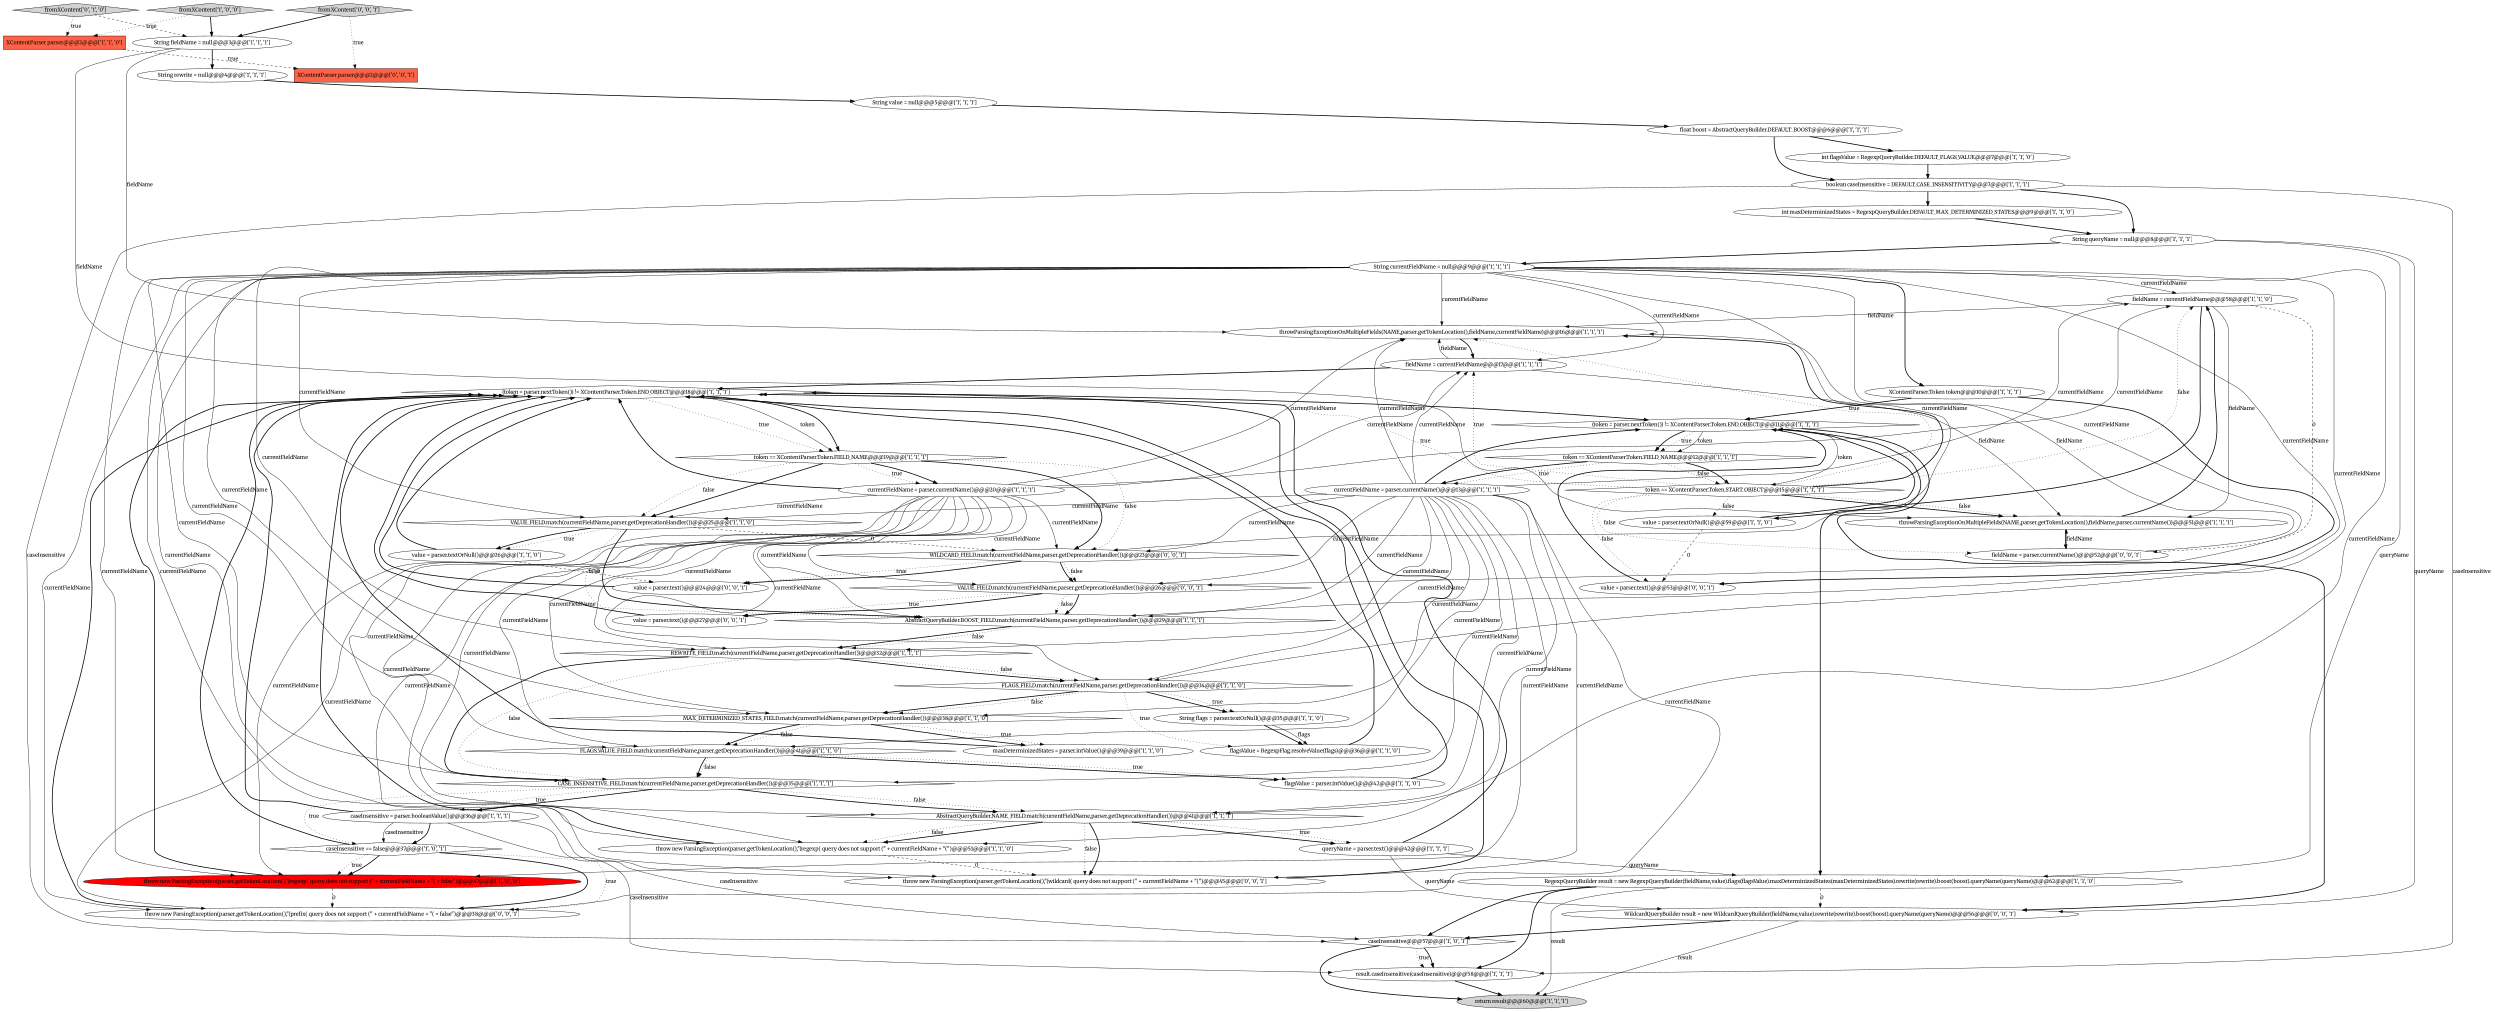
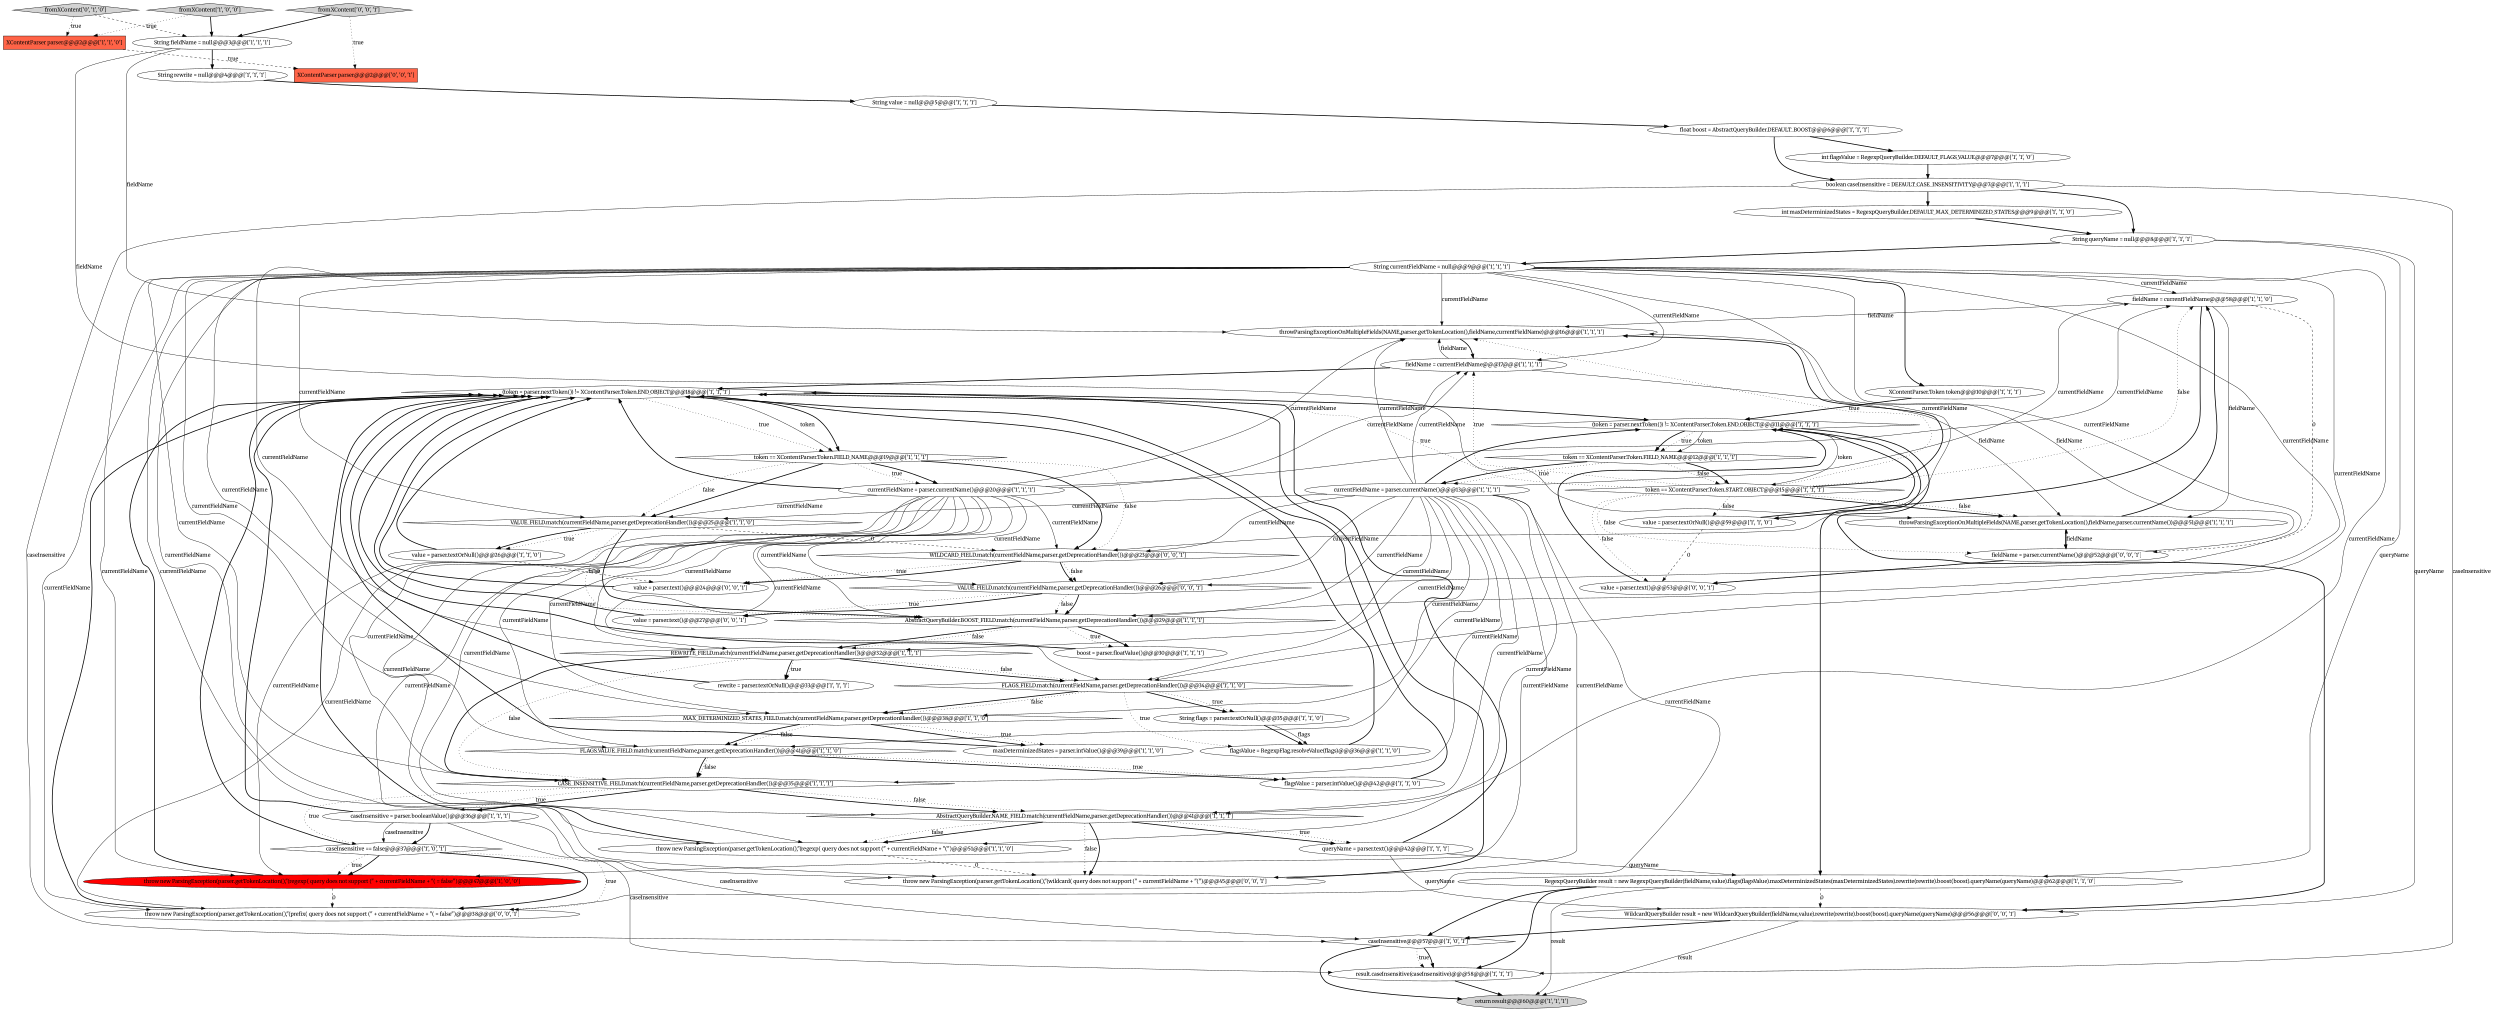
edge "XContentParser.Token token@@@10@@@['1', '1', '1']" -> "value = parser.text()@@@53@@@['0', '0', '1']": now "fieldName = parser.currentName()@@@52@@@['0', '0', '1']" -> "value = parser.text()@@@53@@@['0', '0', '1']"
node "boost = parser.floatValue()@@@30@@@['1', '1', '1']": added
node "rewrite = parser.textOrNull()@@@33@@@['1', '1', '1']": added
